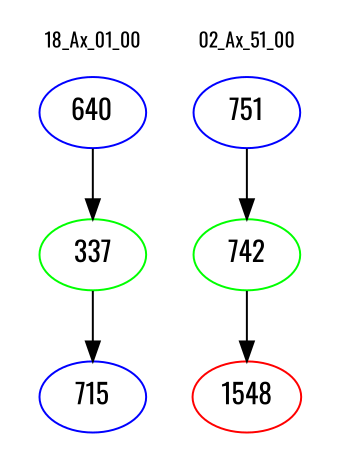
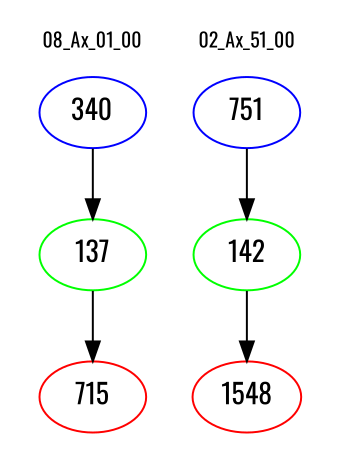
cluster "18_Ax_01_00": label "18_Ax_01_00" -> "08_Ax_01_00"
node "640": label "640" -> "340"
node "337": label "337" -> "137"
node "742": label "742" -> "142"
node "715": color blue -> red
